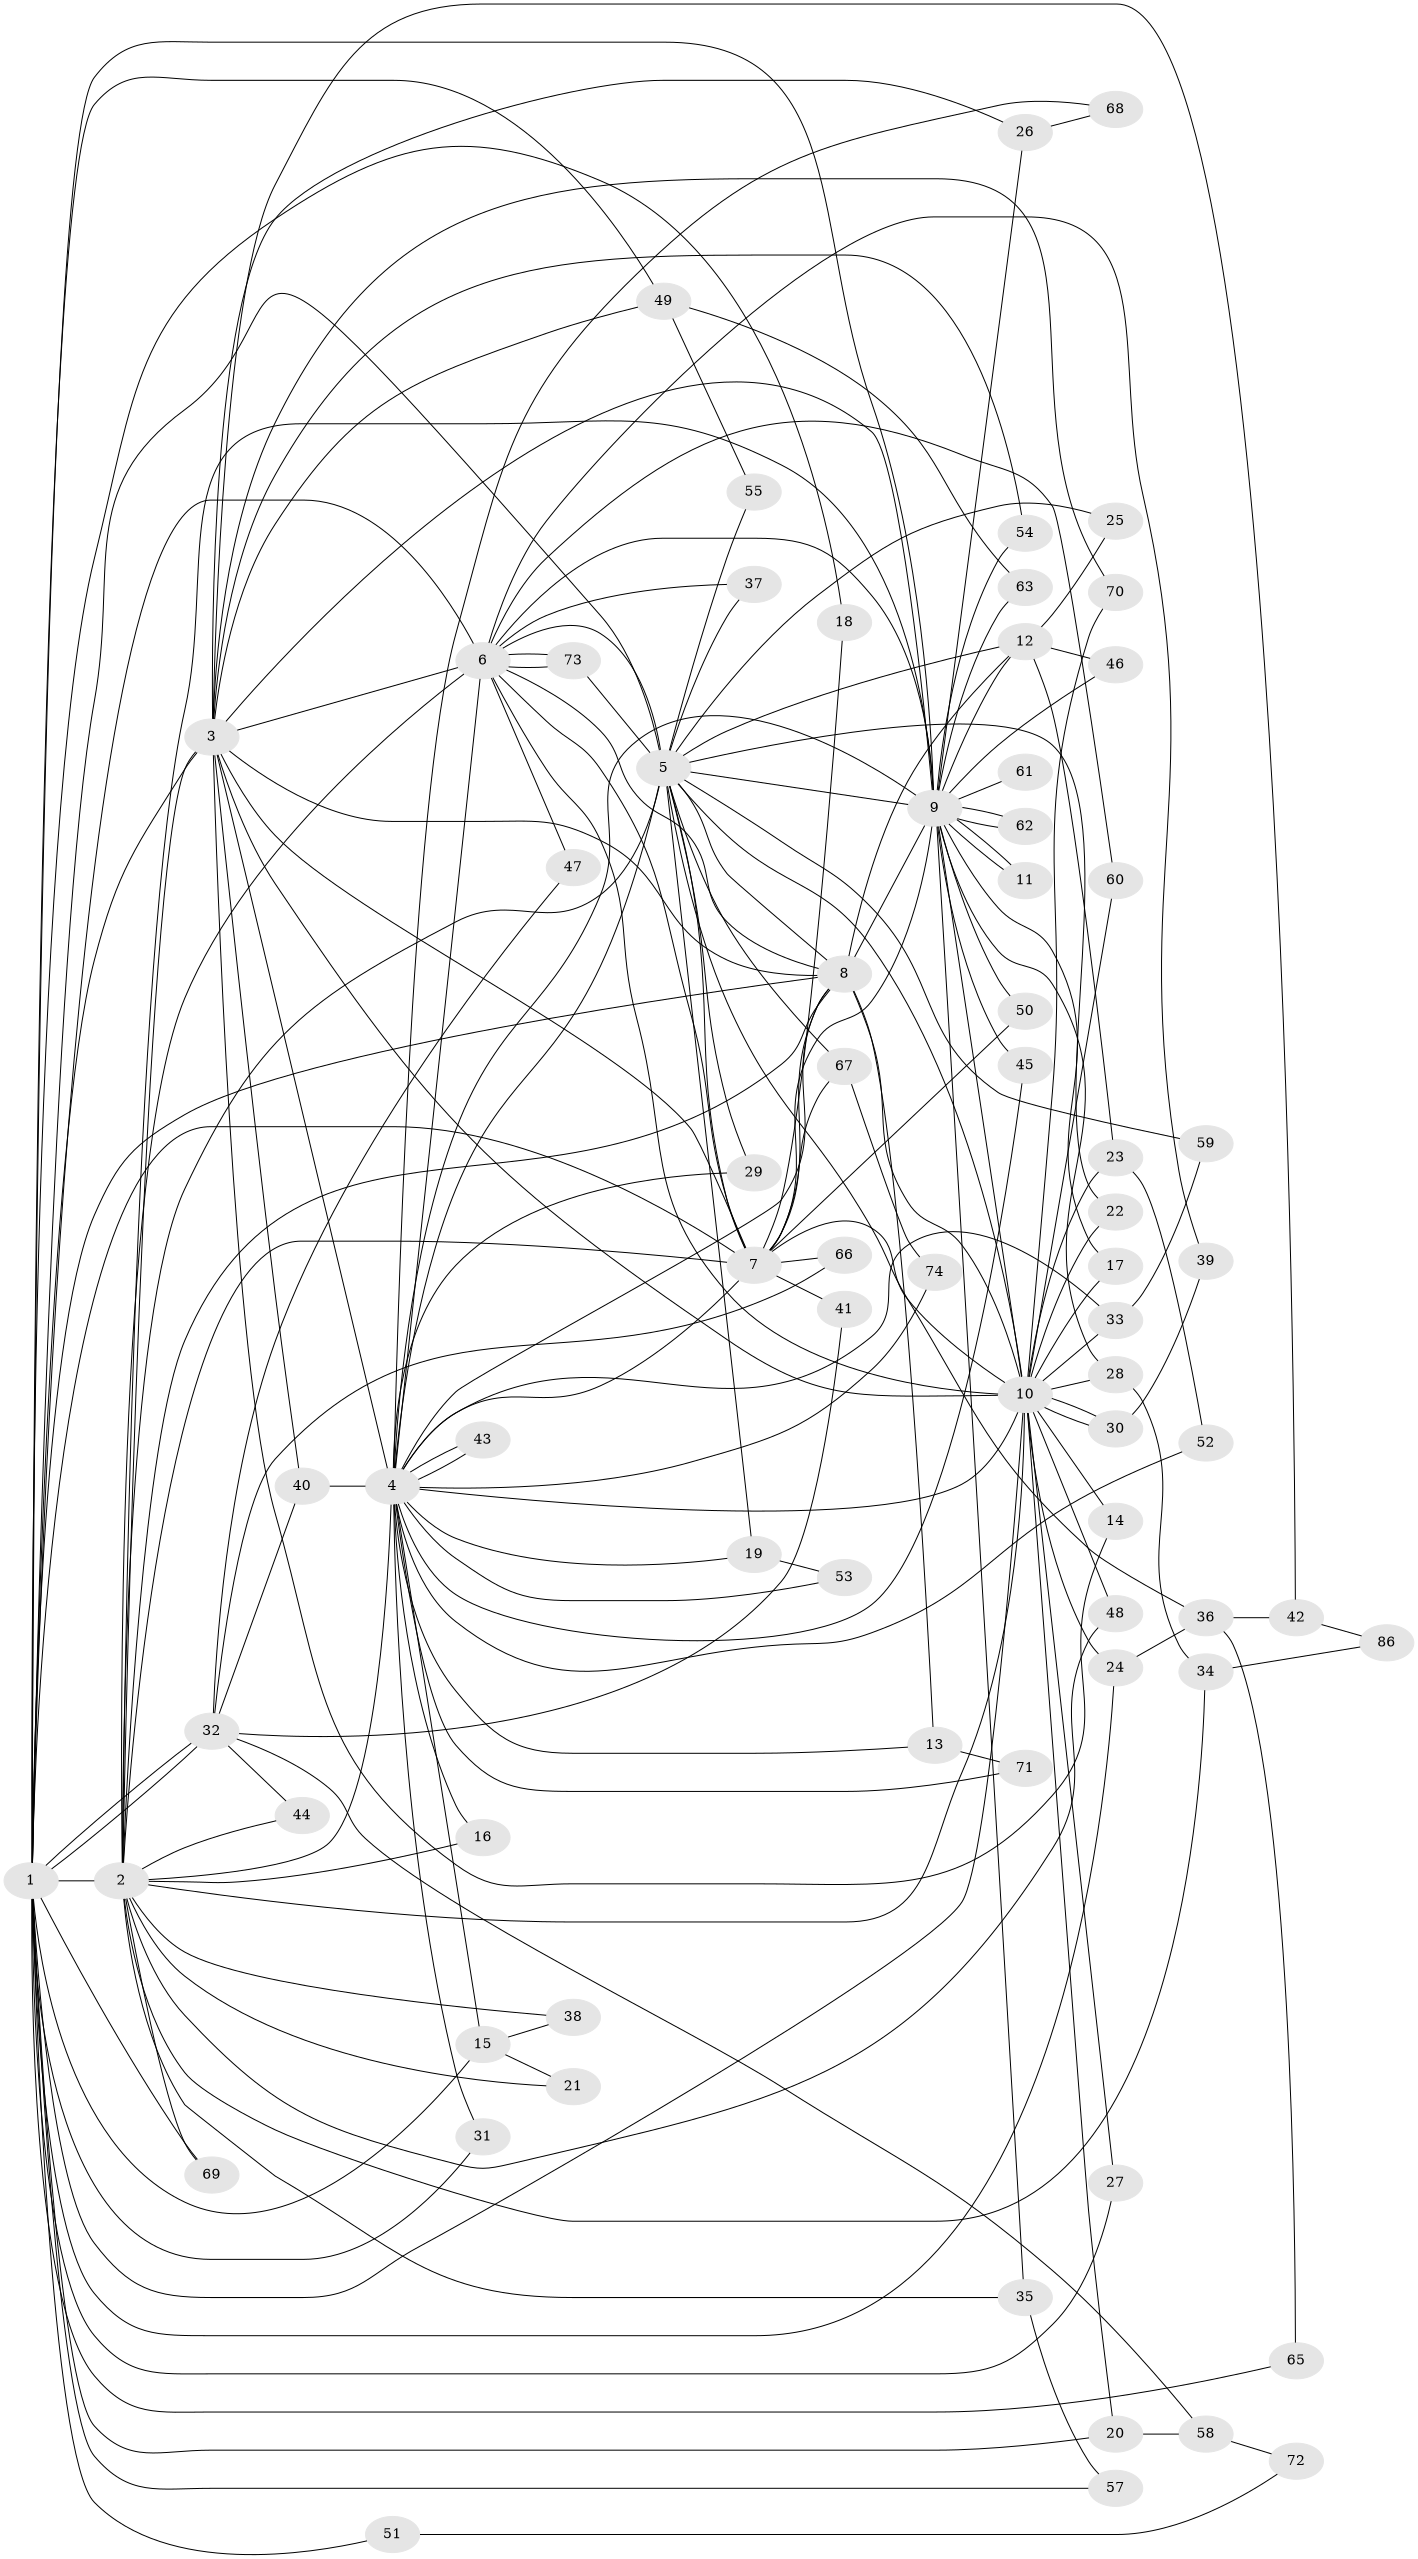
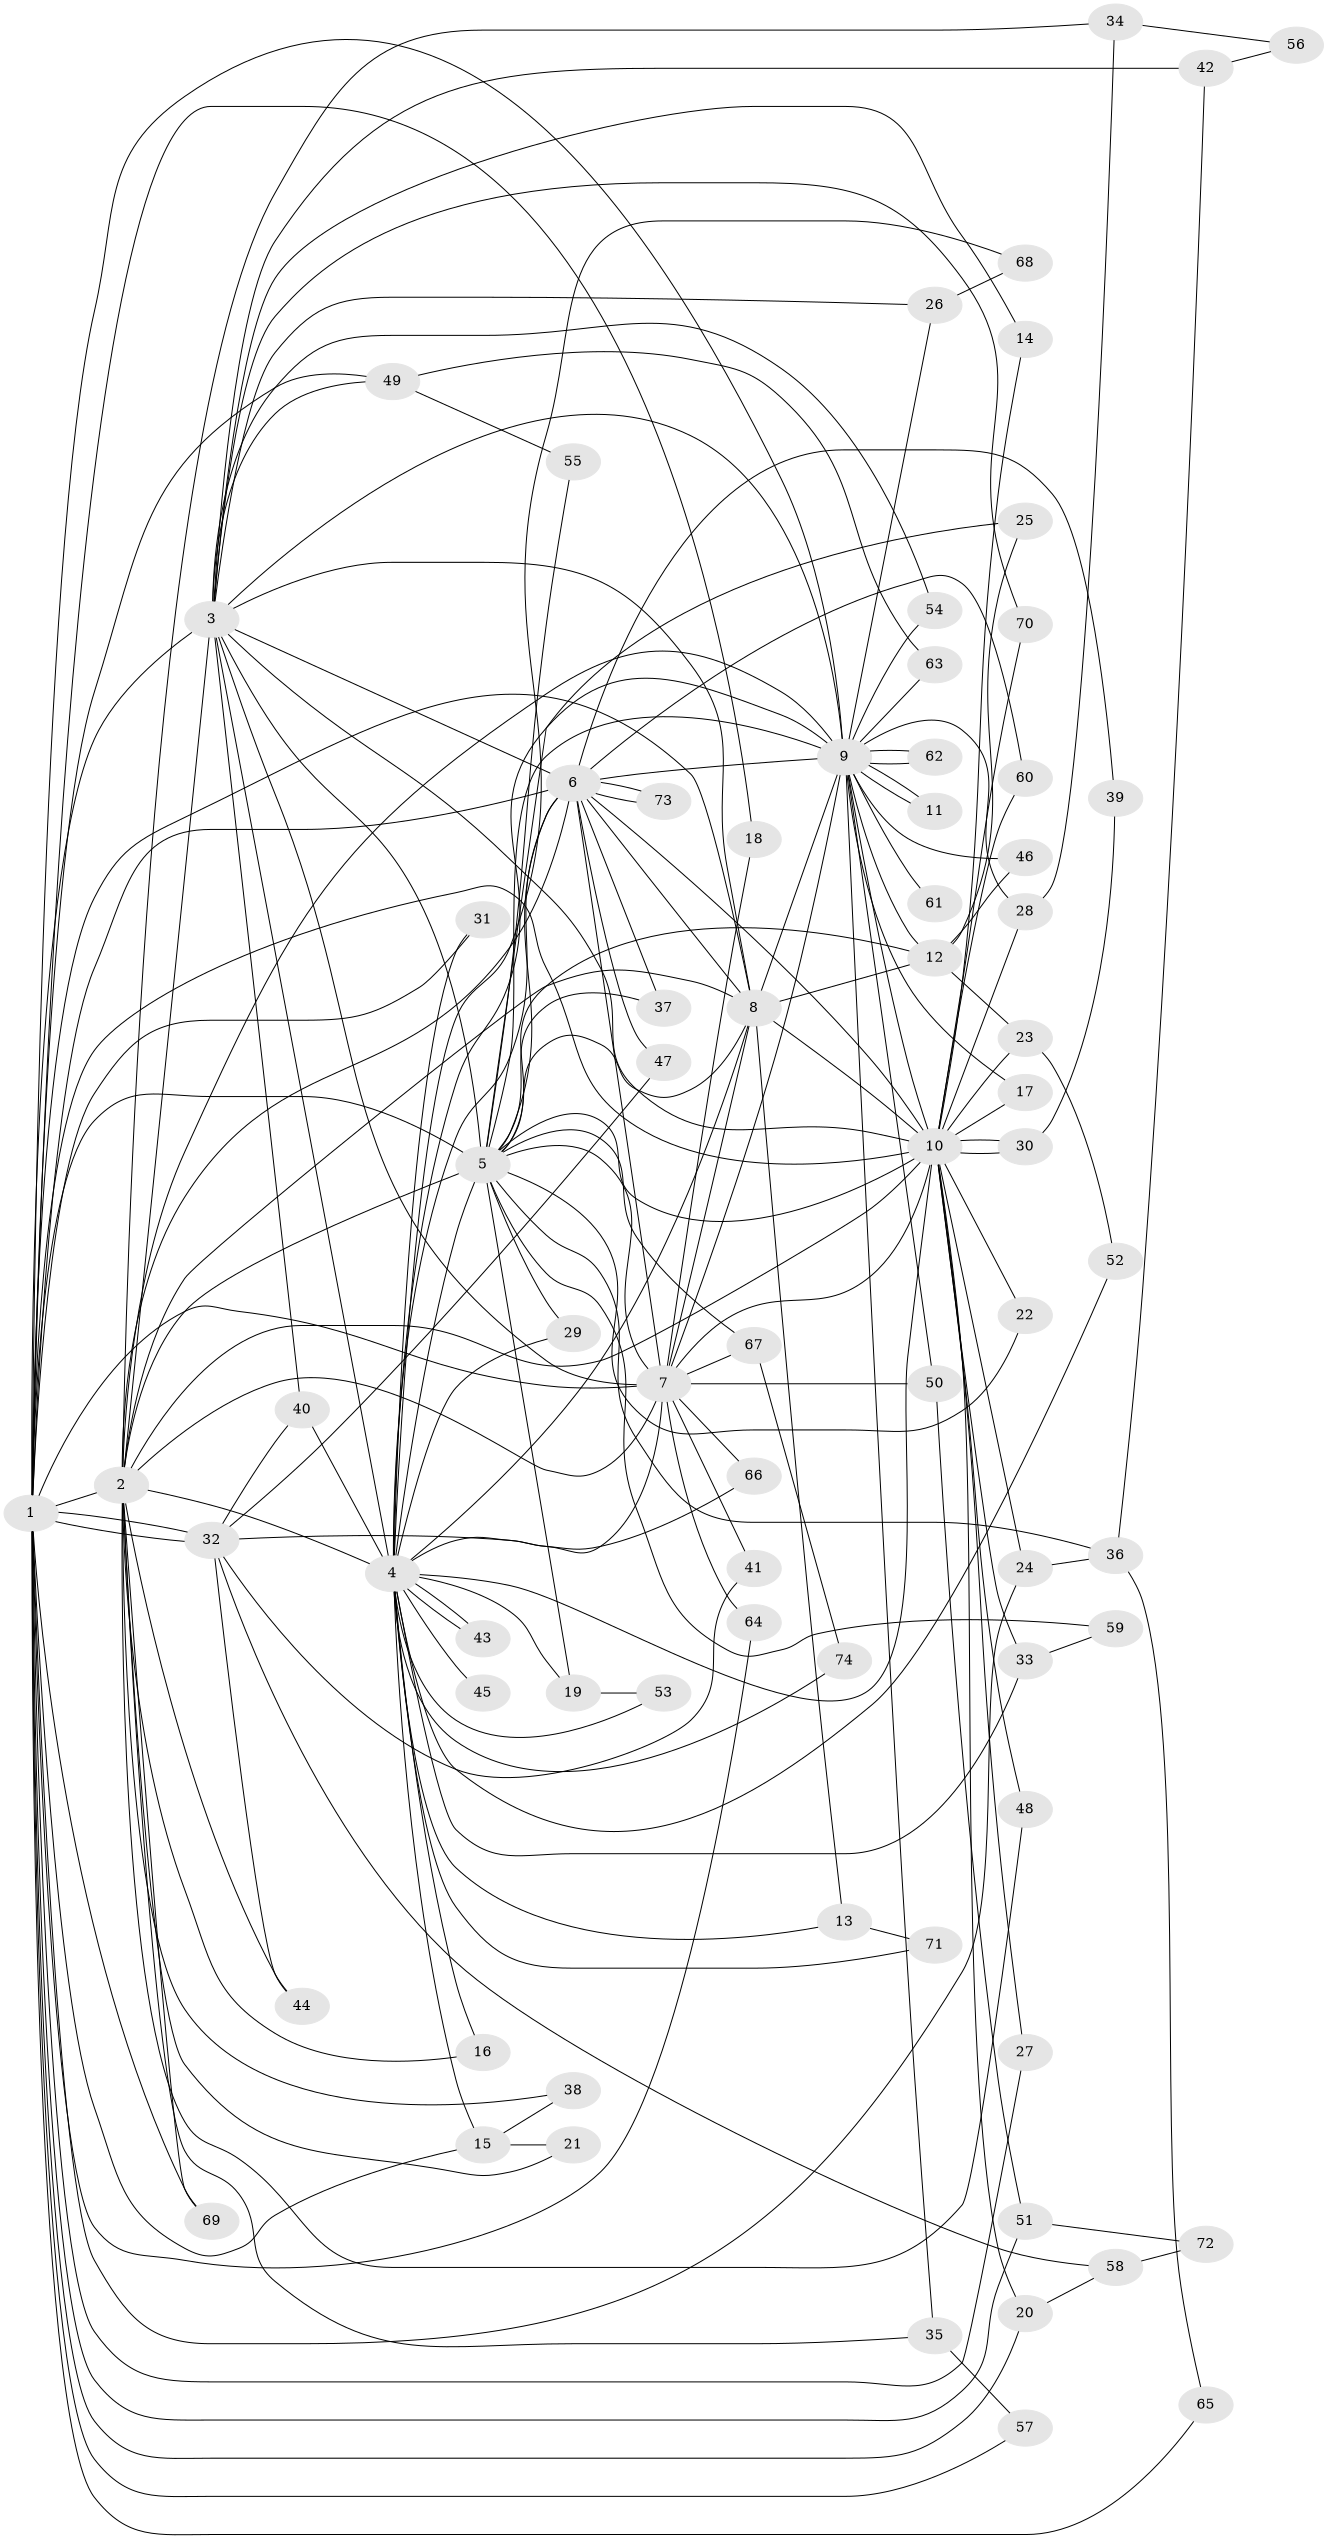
edge "73" -- "5": now "3" -- "5"
edge "9" -- "45": removed
node "64": added
node "86": label "86" -> "56"
edge "50" -- "51": added
